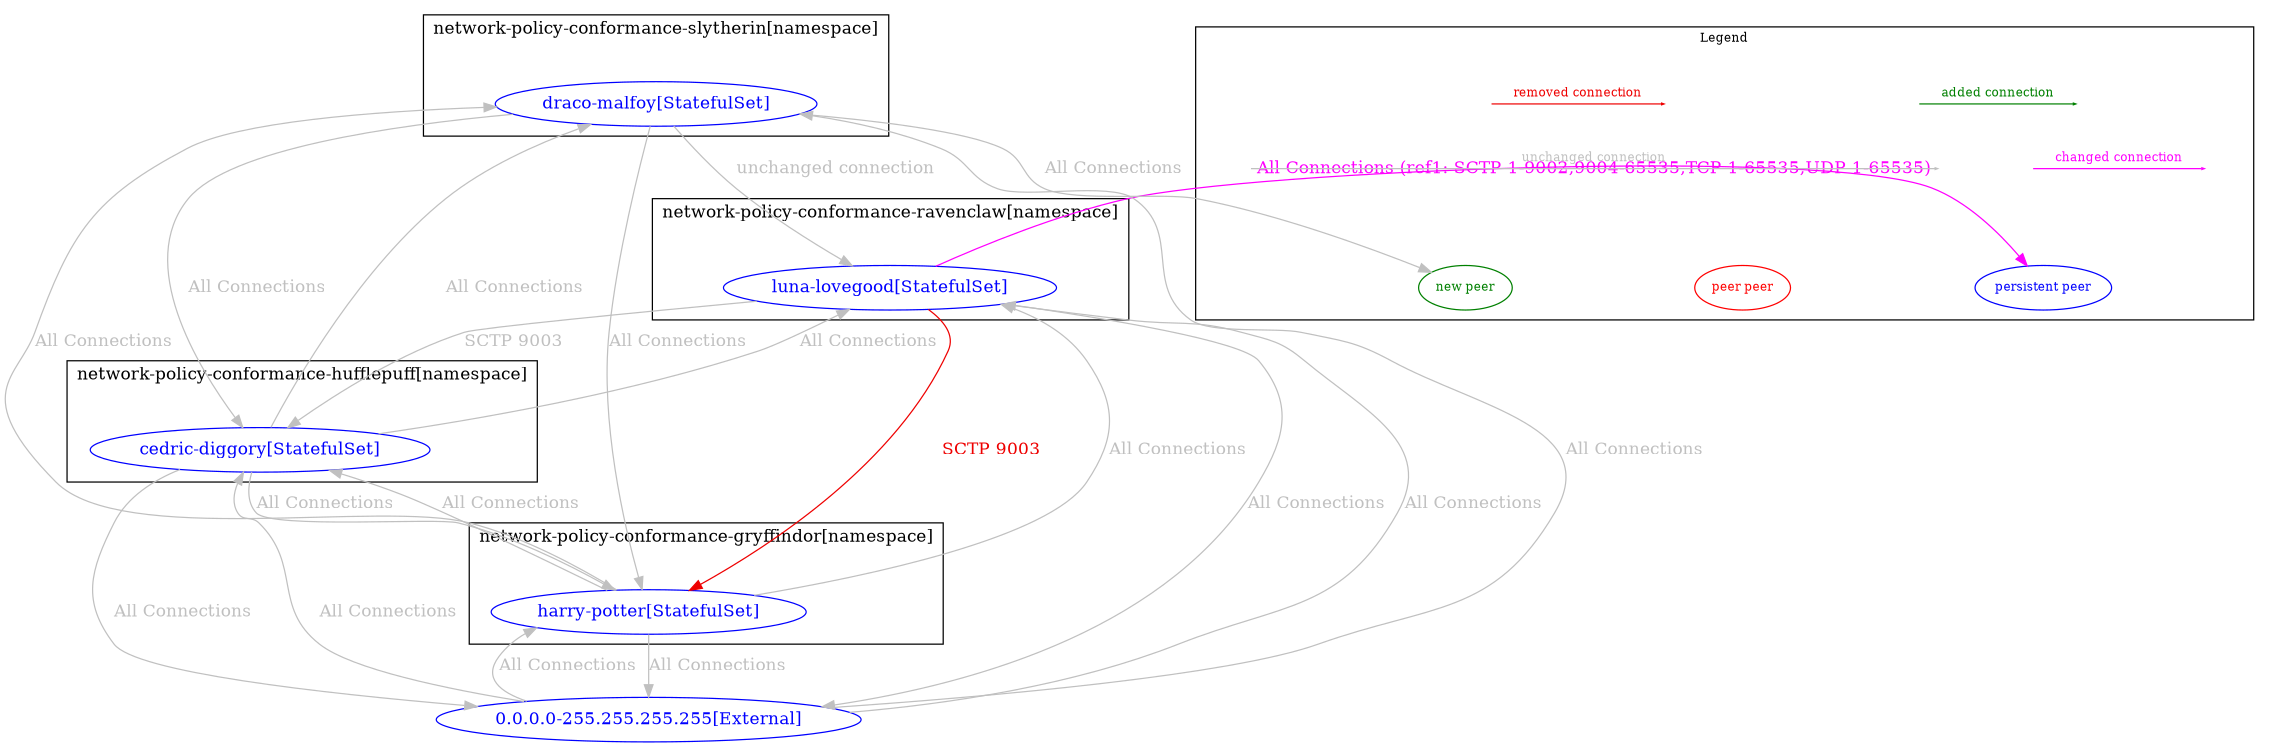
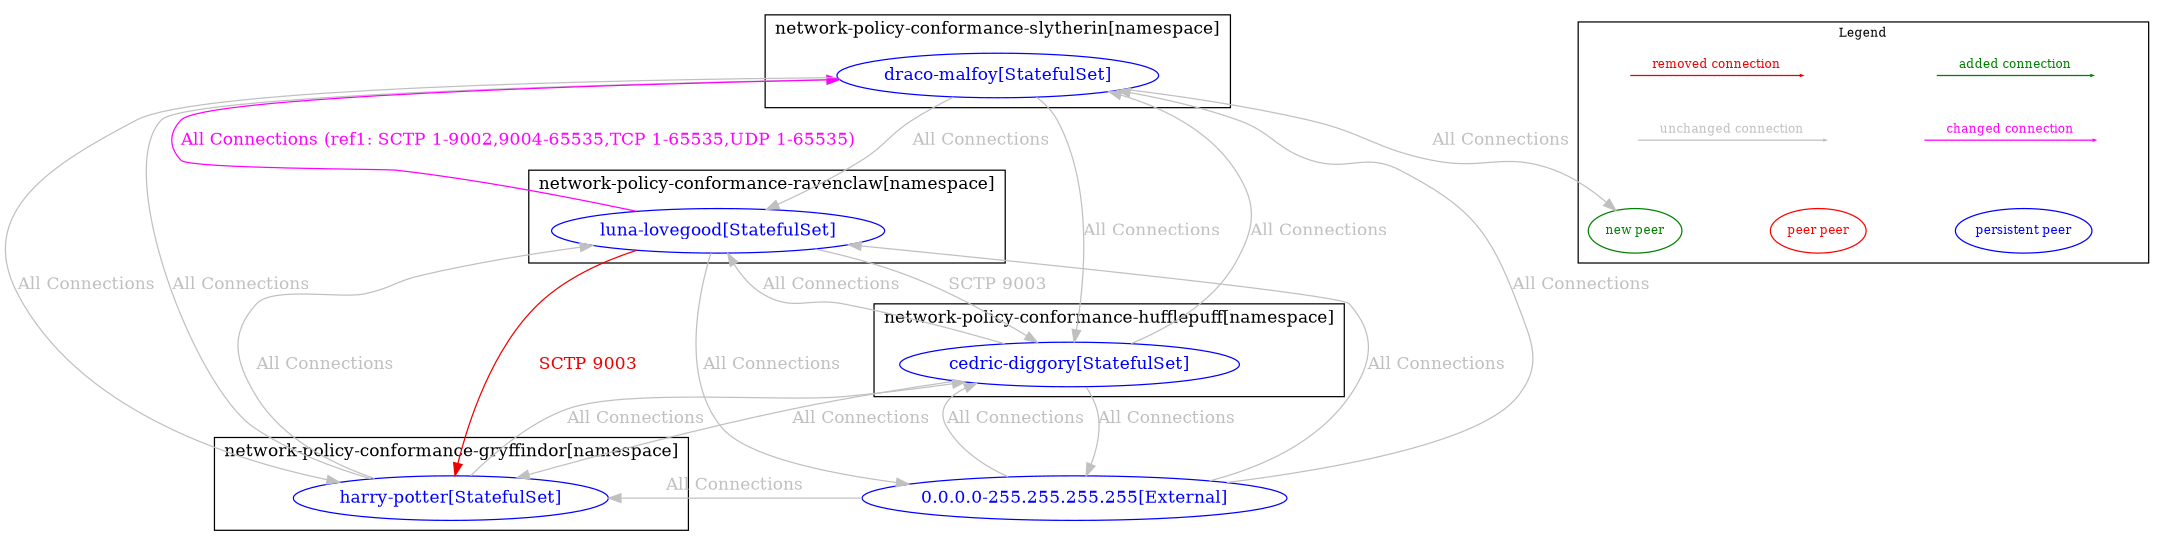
edge "draco-malfoy[StatefulSet]" -> "luna-lovegood[StatefulSet]": label "unchanged connection" -> "All Connections"
edge "luna-lovegood[StatefulSet]" -> "persistent peer": now "luna-lovegood[StatefulSet]" -> "draco-malfoy[StatefulSet]"
edge "harry-potter[StatefulSet]" -> "0.0.0.0-255.255.255.255[External]": removed, label "All Connections"
